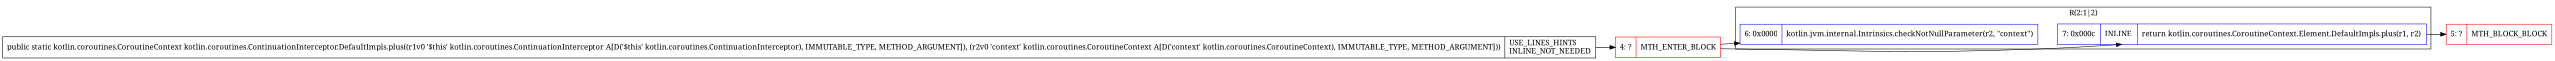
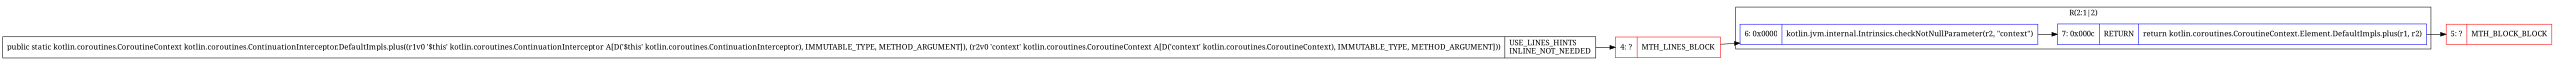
node "7: 0x000c": text "INLINE" -> "RETURN"
node "4: ?": text "MTH_ENTER_BLOCK" -> "MTH_LINES_BLOCK"
edge "4: ?" -> "7: 0x000c": now "6: 0x0000" -> "7: 0x000c"
